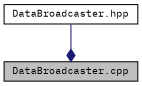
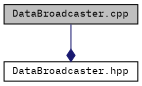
edge "DataBroadcaster.hpp" -> "DataBroadcaster.cpp": reversed
